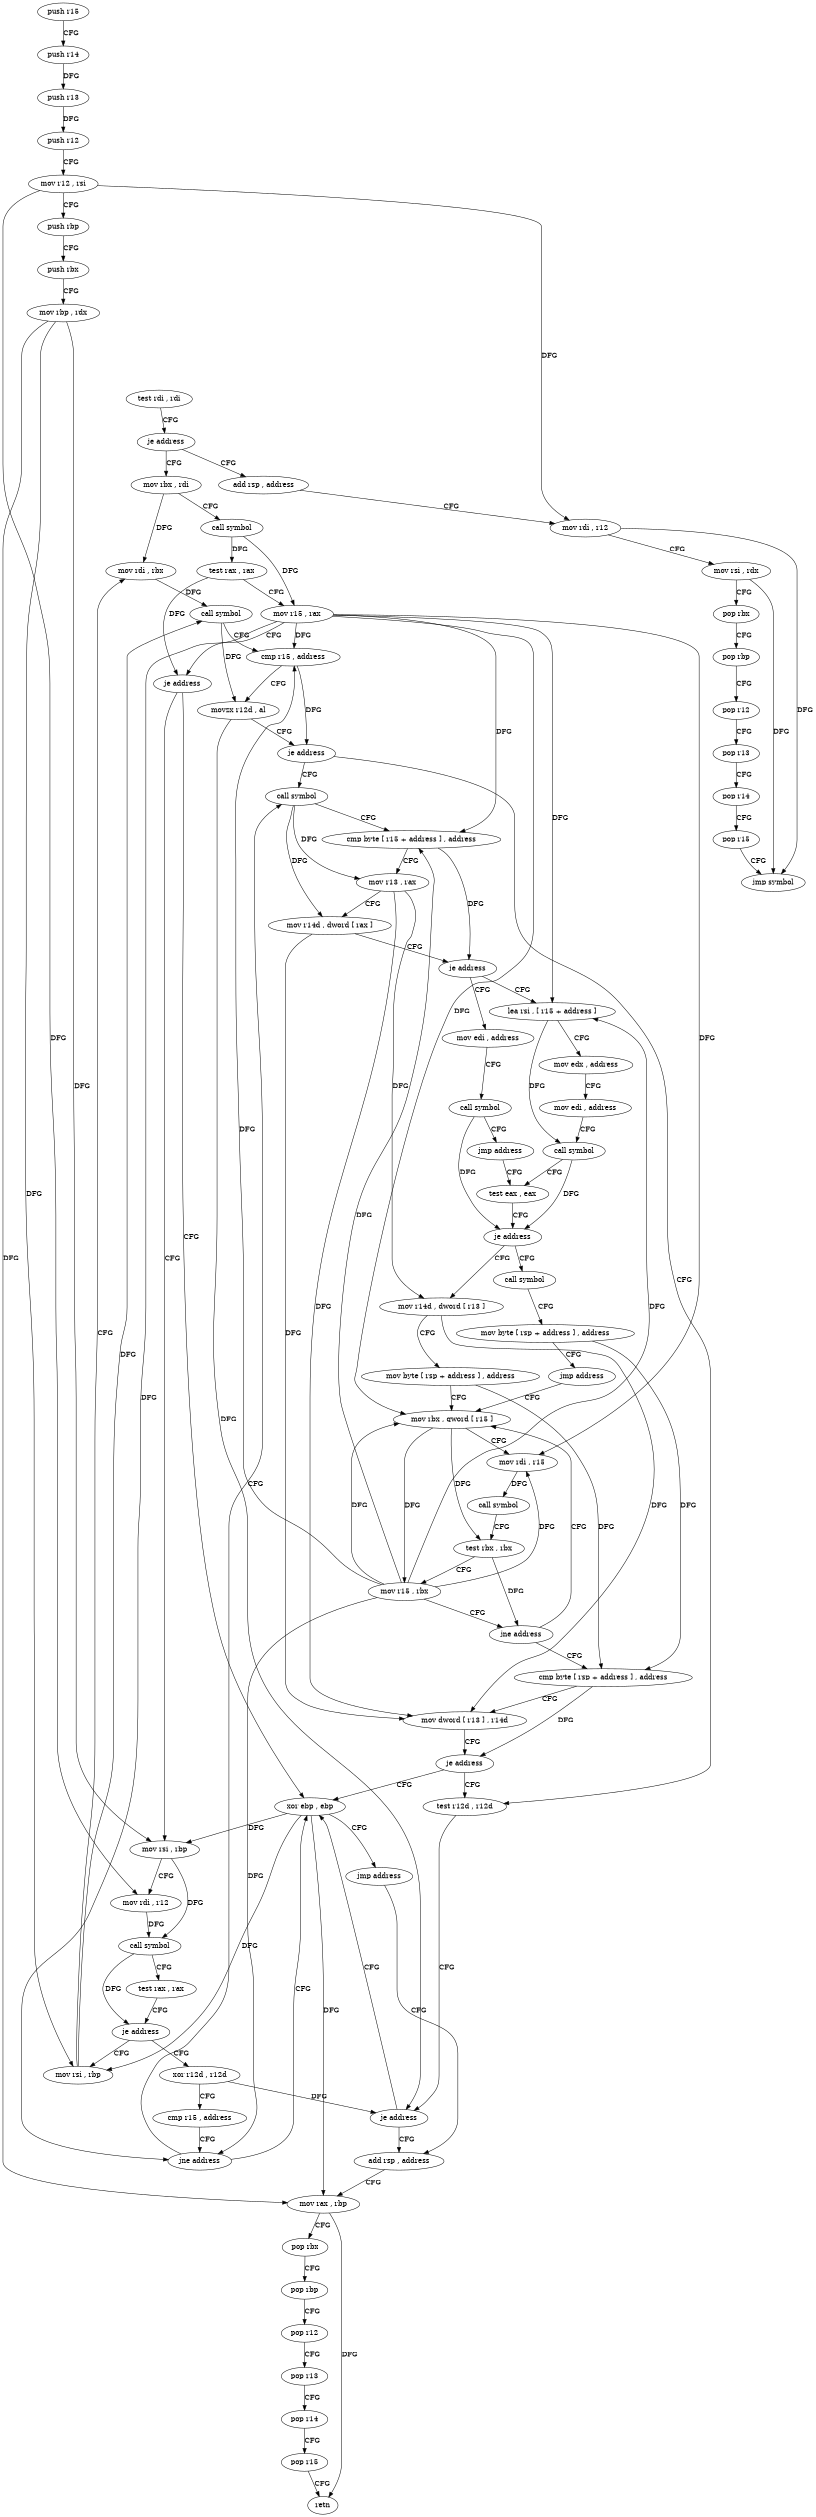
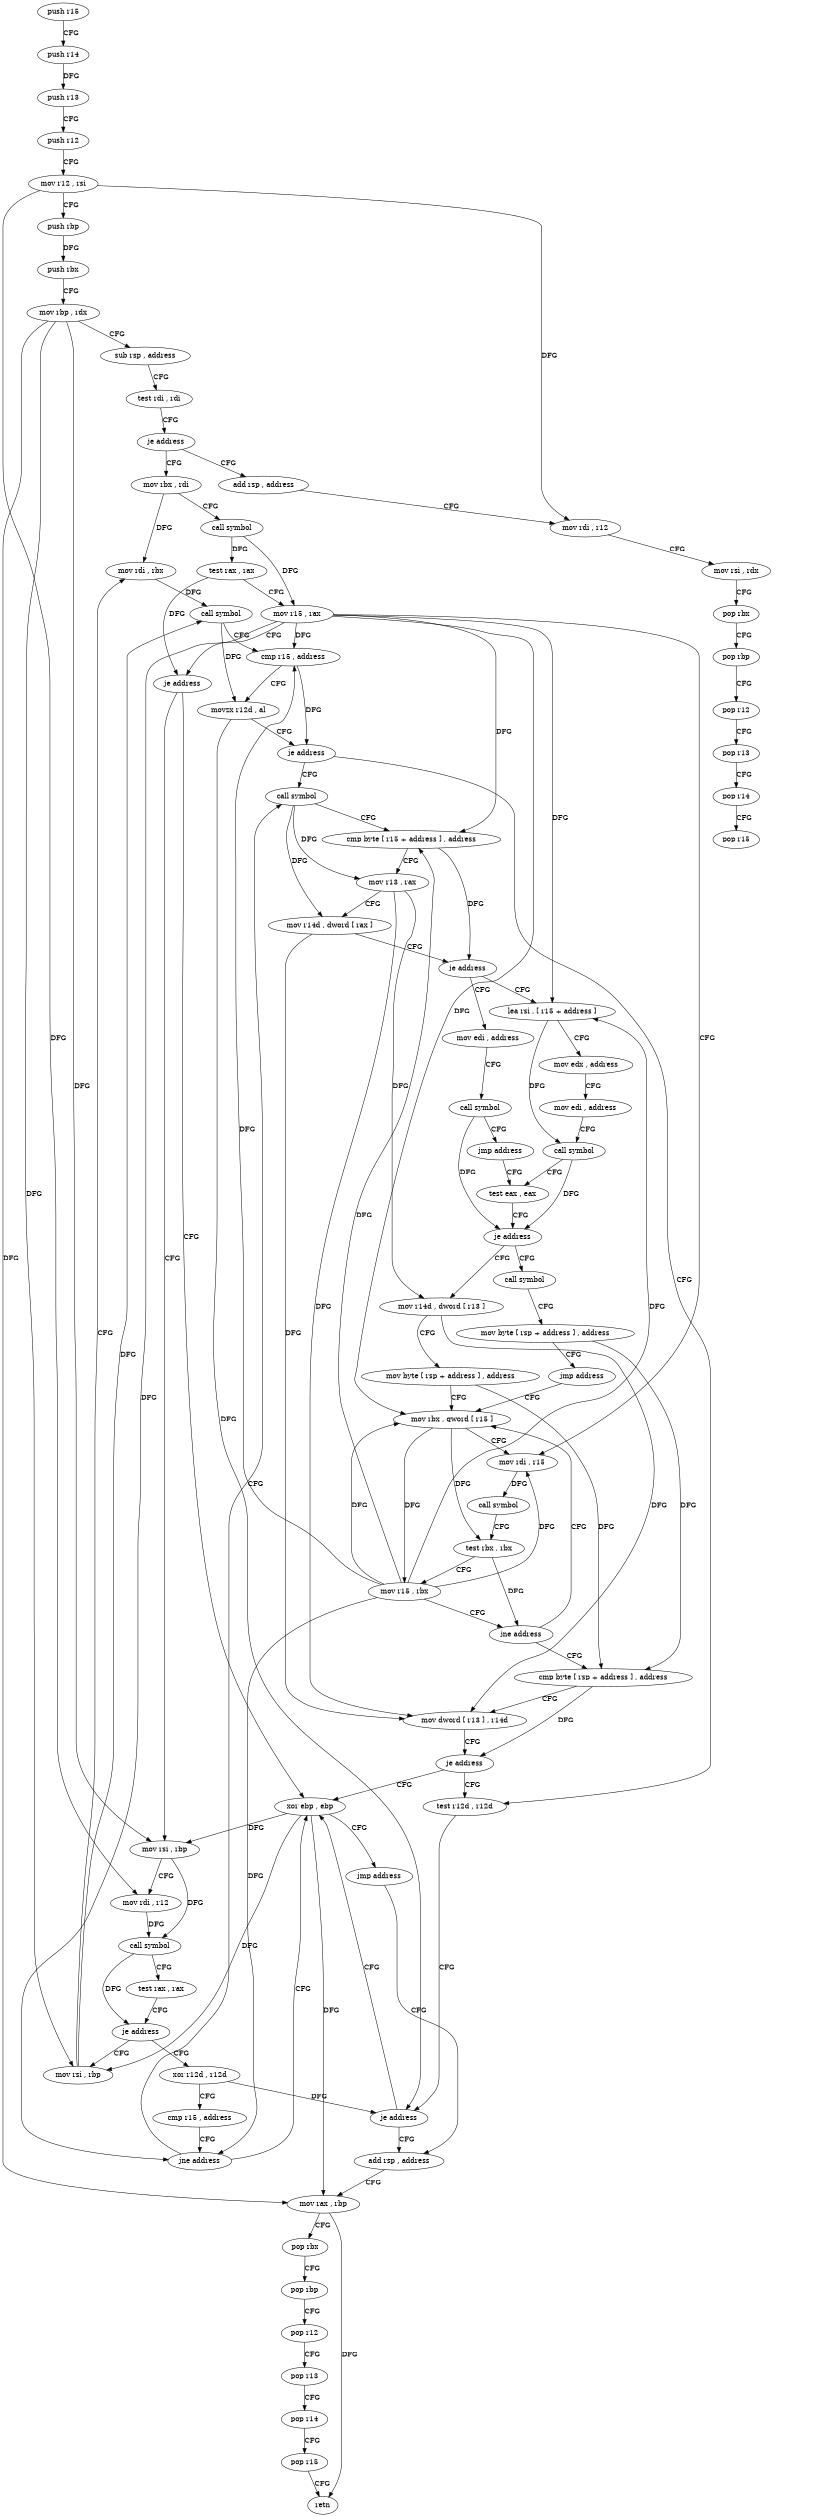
edge "push r13" -> "push r12": label "DFG" -> "CFG"
edge "push rbp" -> "push rbx": label "CFG" -> "DFG"
node "sub rsp , address": added
node "jmp symbol": removed
edge "mov r15 , rax" -> "mov rdi , r15": label "DFG" -> "CFG"
